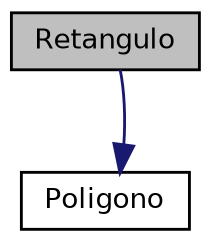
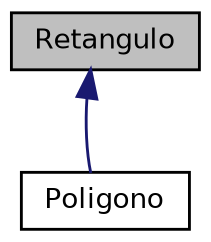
edge "Retangulo" -> "Poligono": reversed
